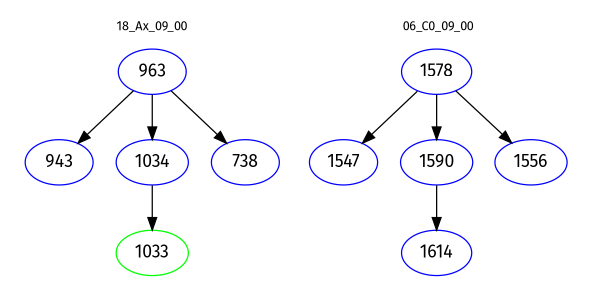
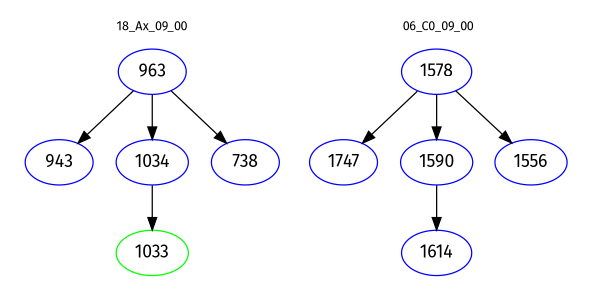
node "1547": label "1547" -> "1747"
